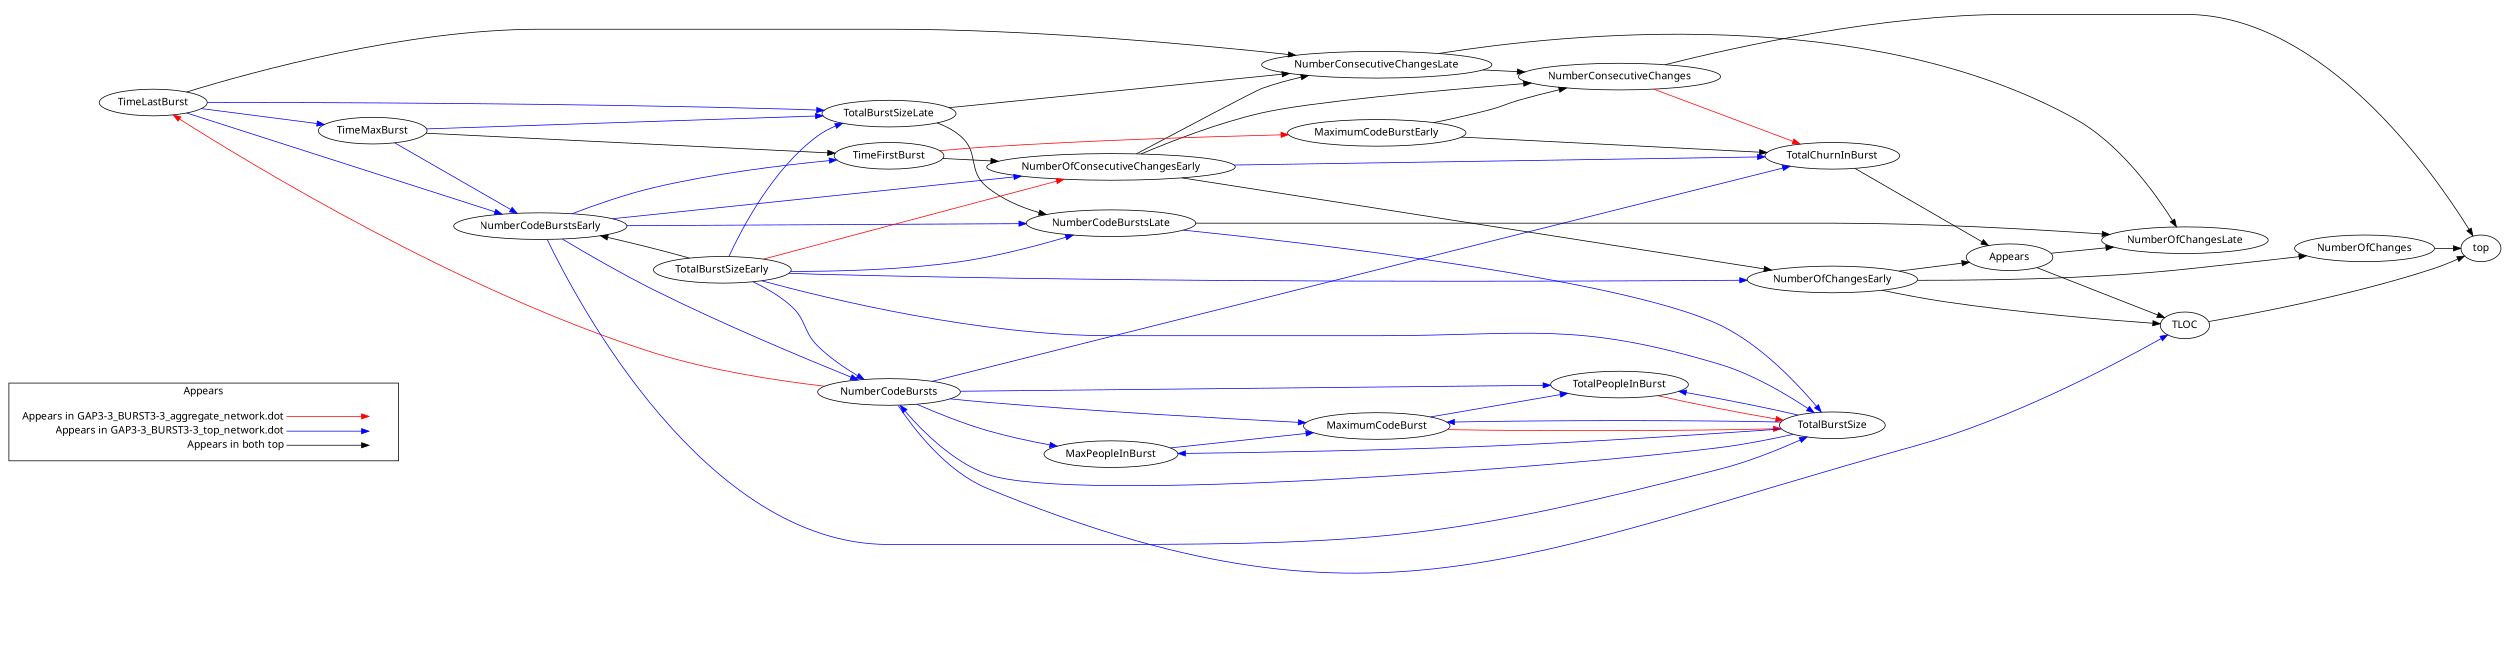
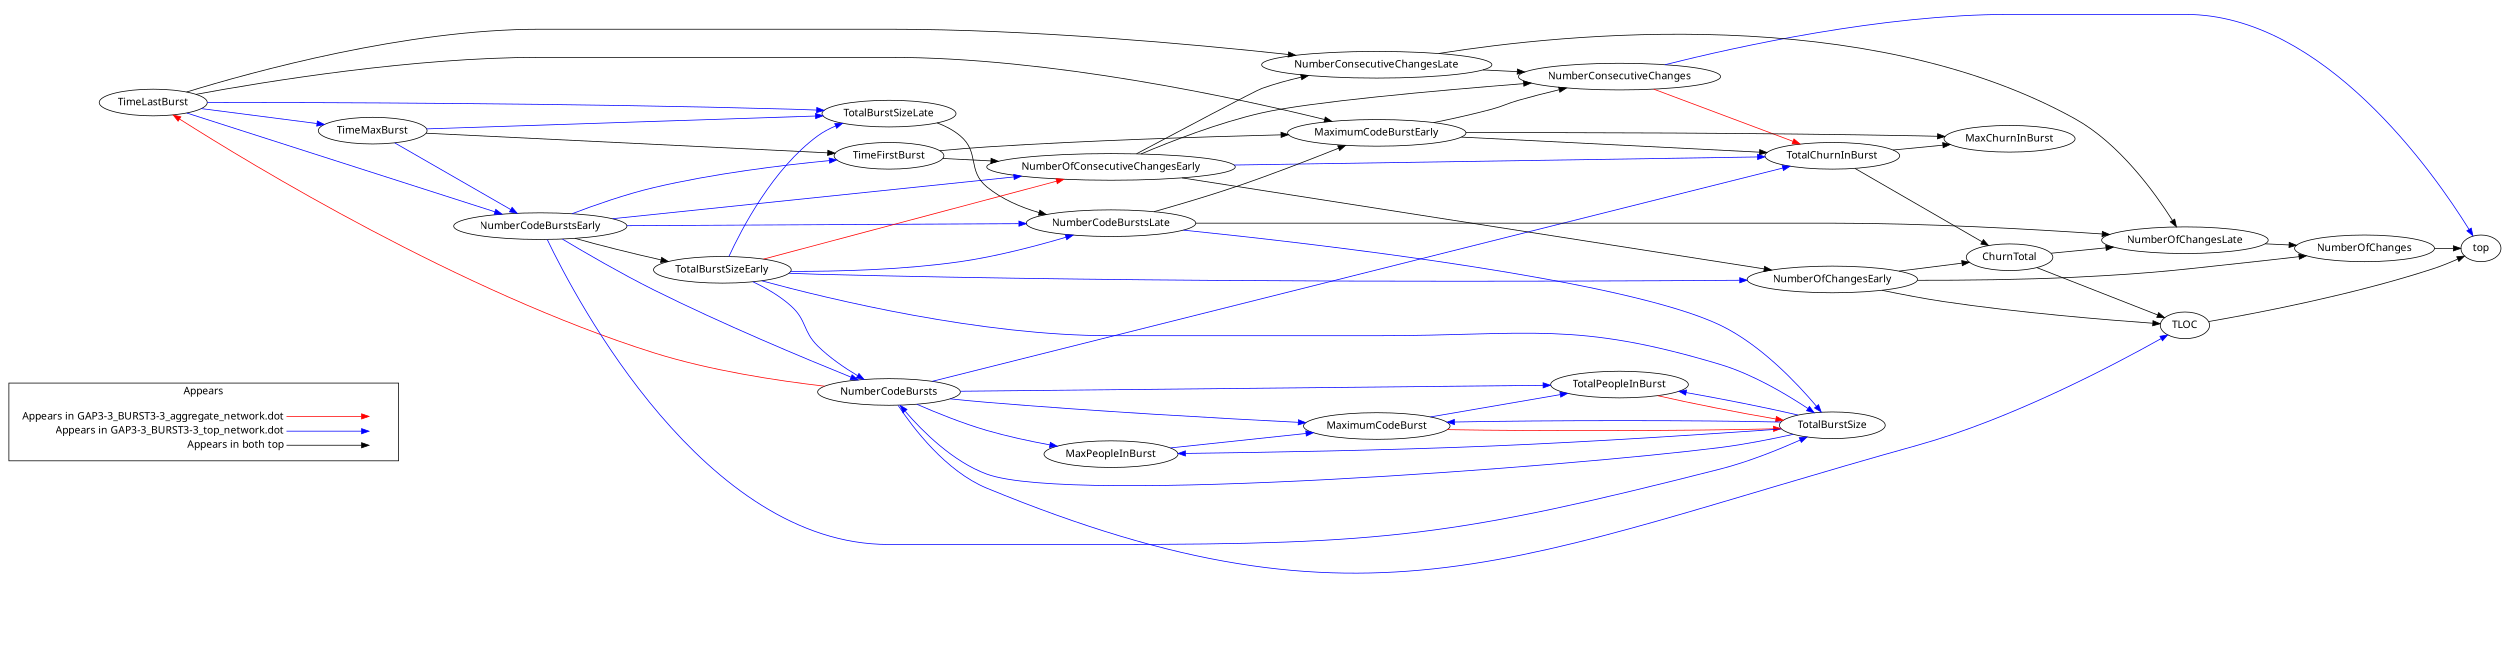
edge "NumberConsecutiveChanges" -> "top": color black -> blue
edge "TimeLastBurst" -> "MaximumCodeBurstEarly": added
edge "TotalBurstSizeLate" -> "NumberConsecutiveChangesLate": removed
node "MaxChurnInBurst": added
edge "TimeFirstBurst" -> "MaximumCodeBurstEarly": color red -> black
edge "NumberCodeBurstsLate" -> "MaximumCodeBurstEarly": added
edge "NumberOfChangesLate" -> "NumberOfChanges": added
edge "TotalBurstSizeEarly" -> "NumberCodeBurstsEarly": reversed
node "Appears": label "Appears" -> "ChurnTotal"
